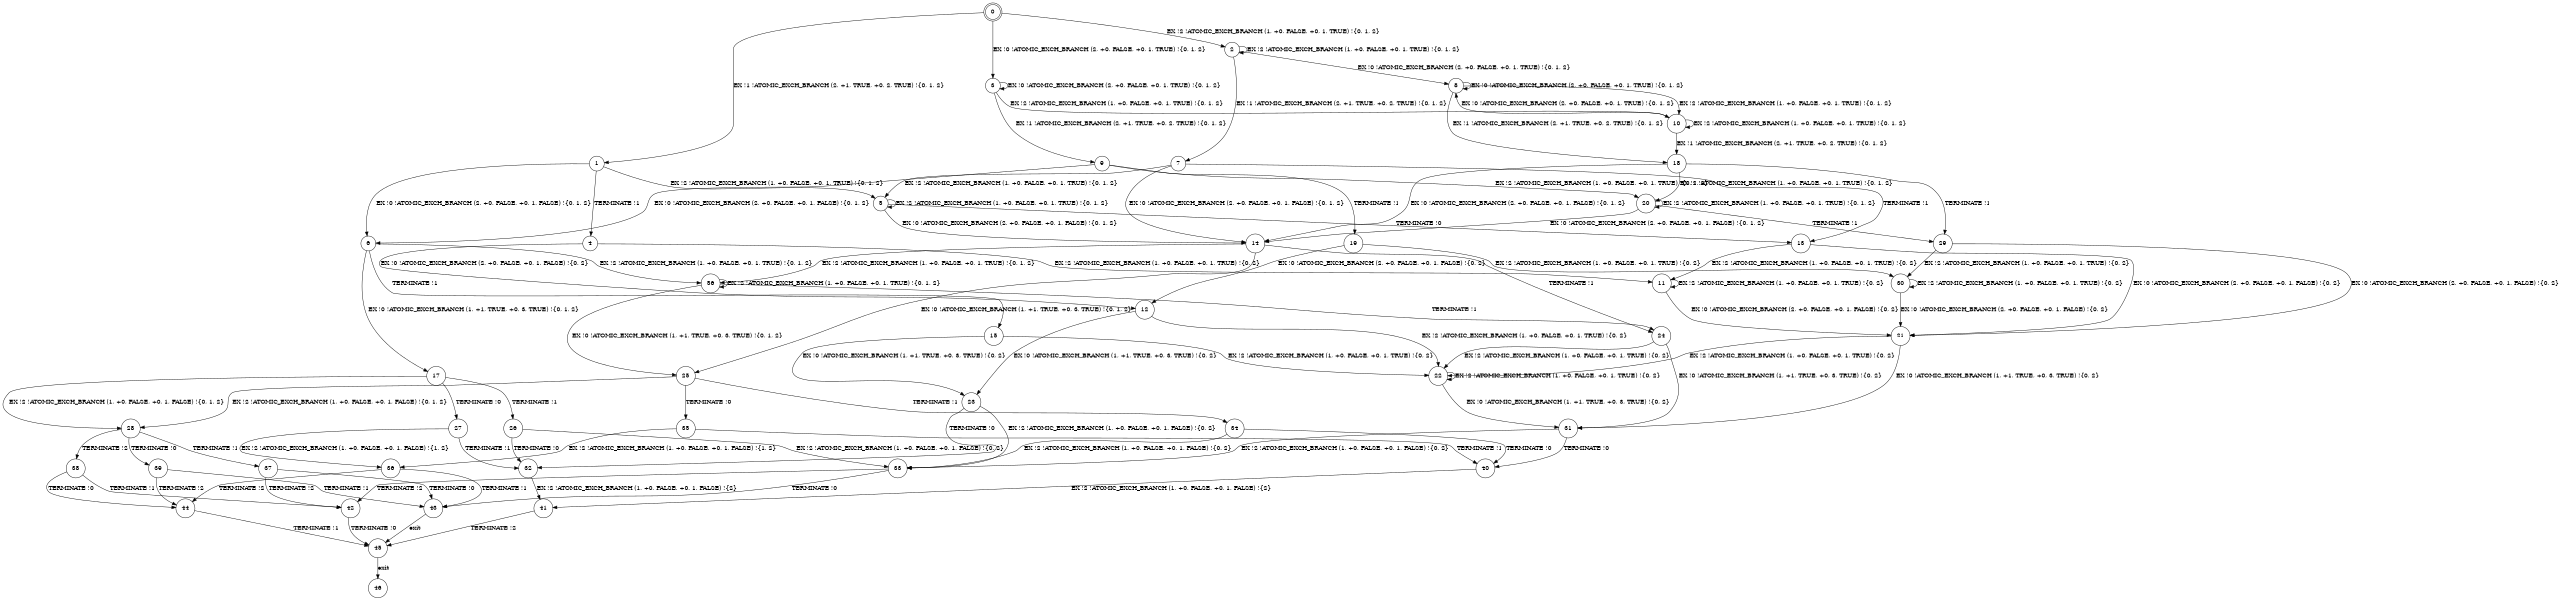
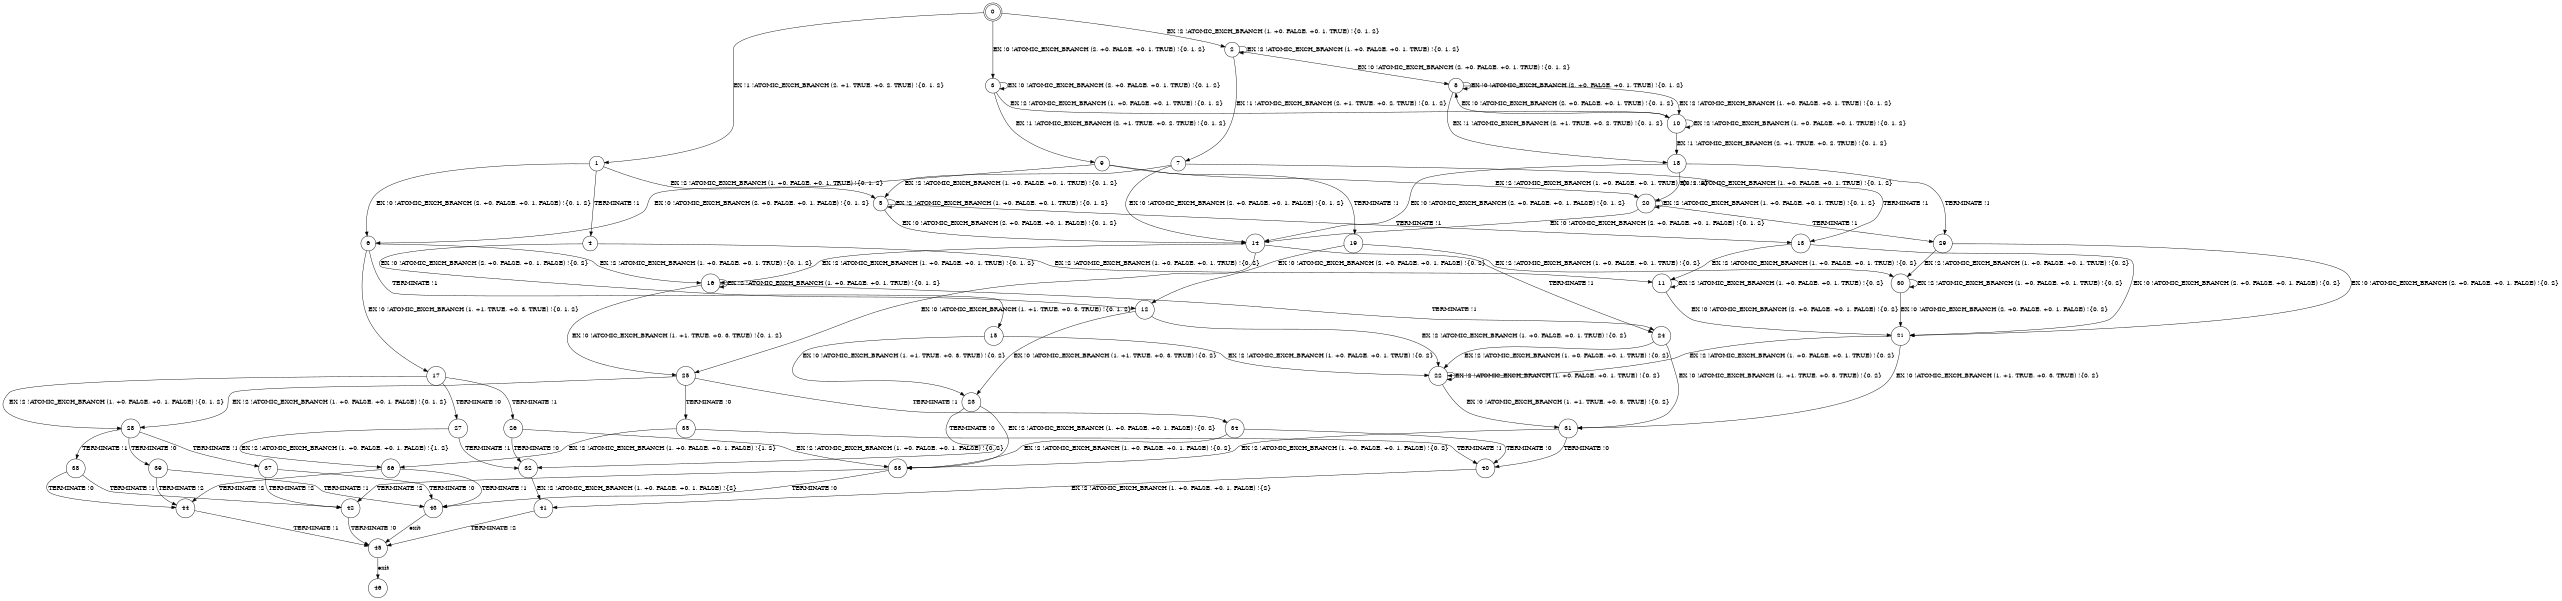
edge "5" -> "13": label "TERMINATE !0" -> "TERMINATE !1"
node "56": label "56" -> "16"
edge "28" -> "38": label "TERMINATE !2" -> "TERMINATE !1"
